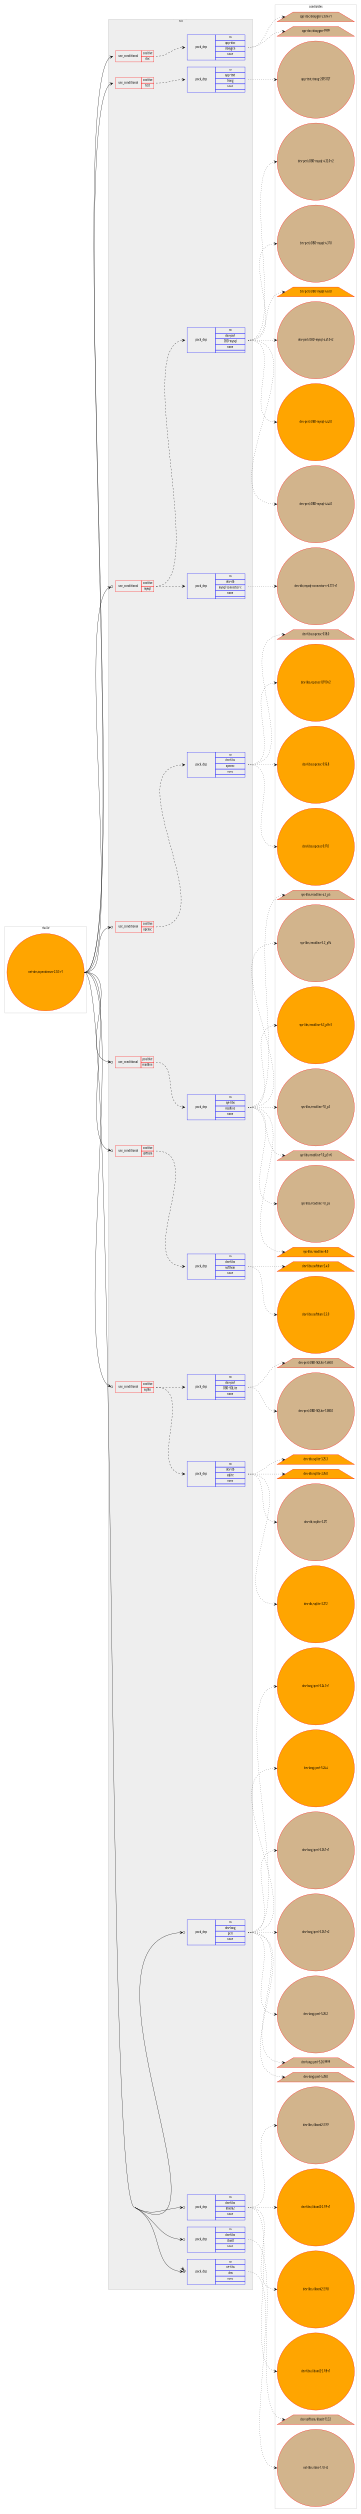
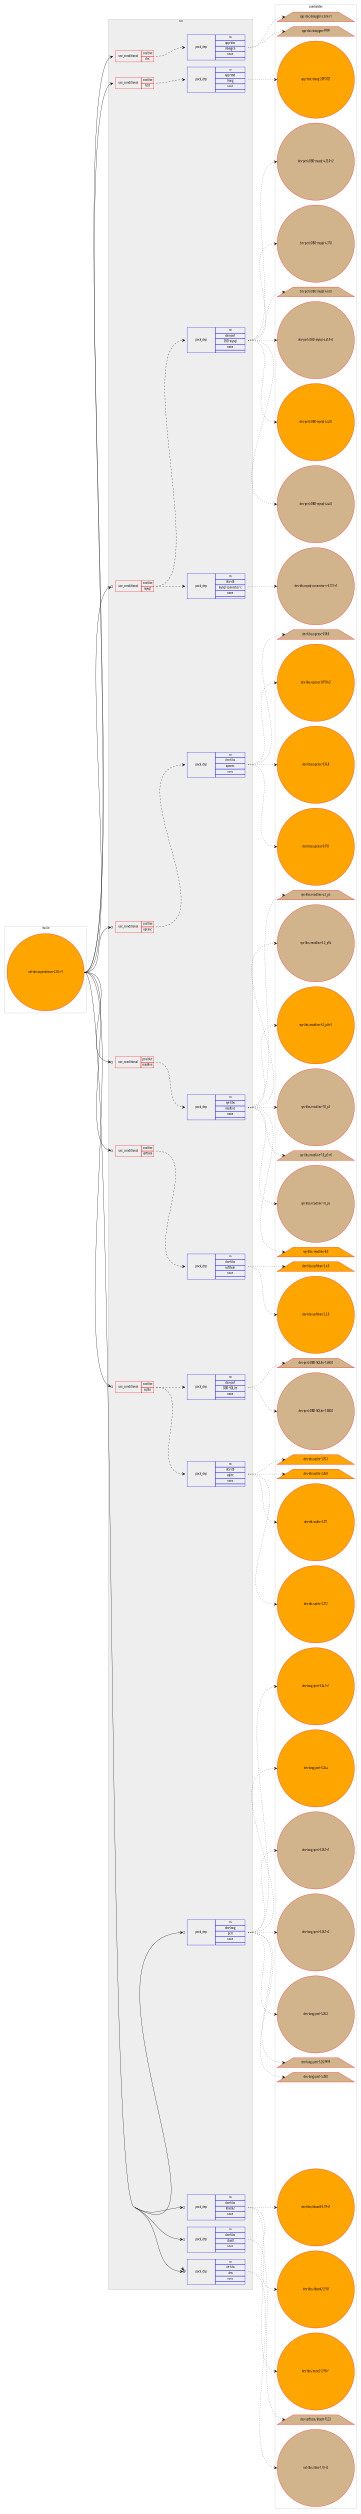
node "app-text/trang-20151127": fillcolor tan -> orange
node "dev-perl/DBD-mysql-4.41.0": fillcolor orange -> tan
node "dev-db/sqlite-3.27.1": fillcolor tan -> orange
node "dev-libs/libxml2-2.9.9": removed
node "dev-libs/libxml2-2.9.8-r1": label "dev-libs/libxml2-2.9.8-r1" -> "dev-libs/none2-2.9.8-r1"
